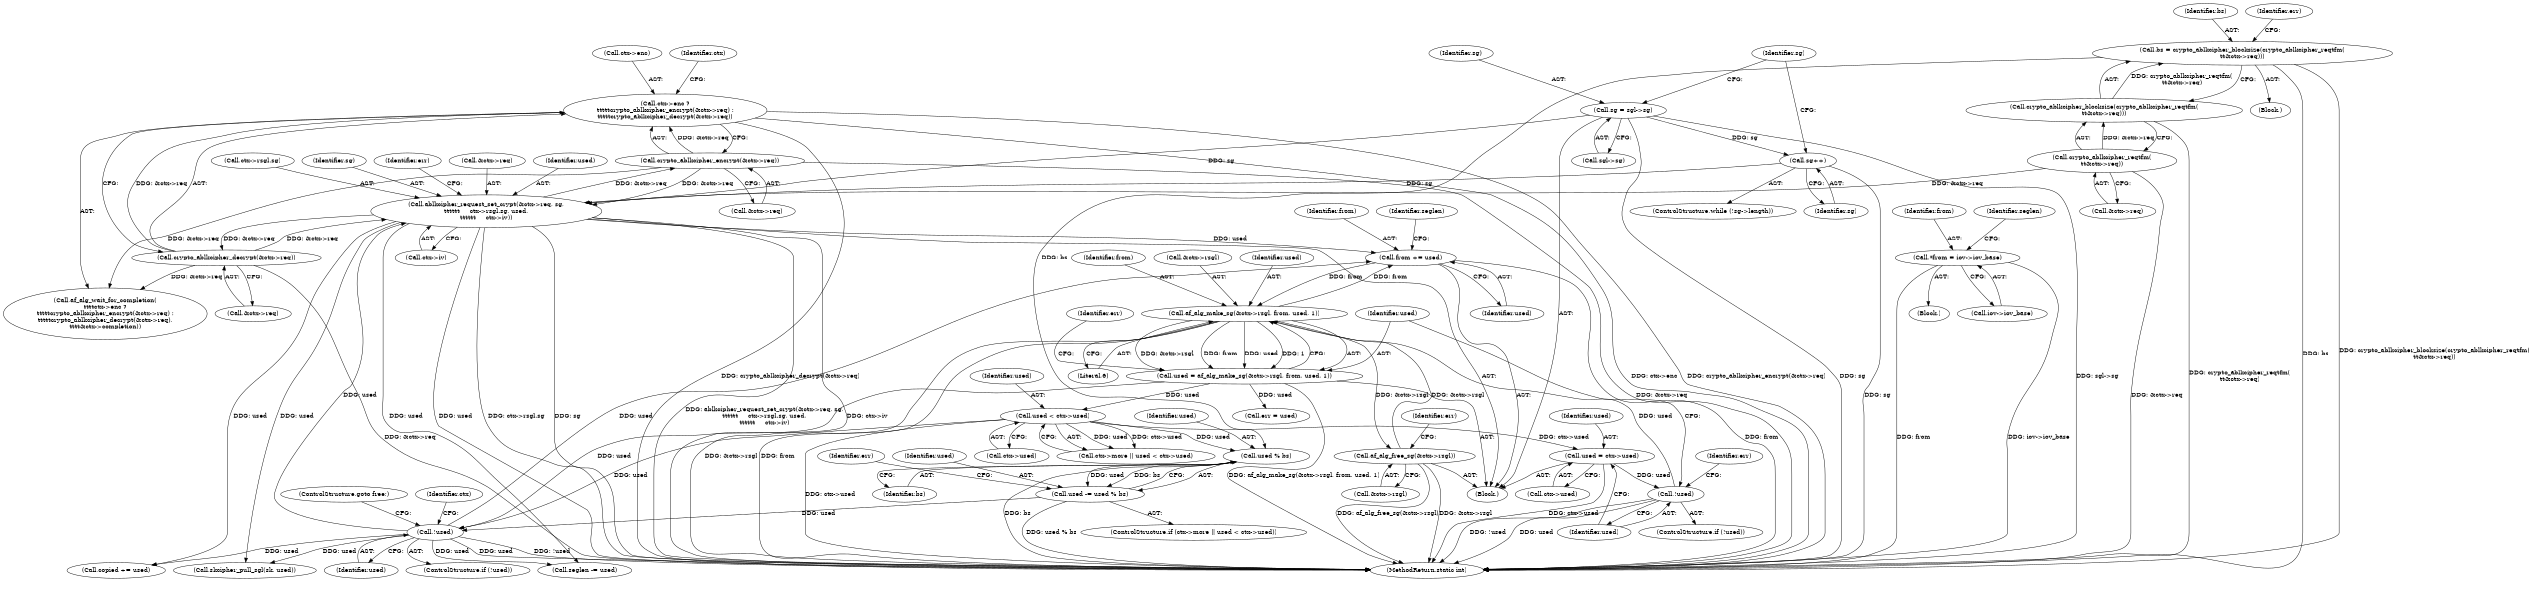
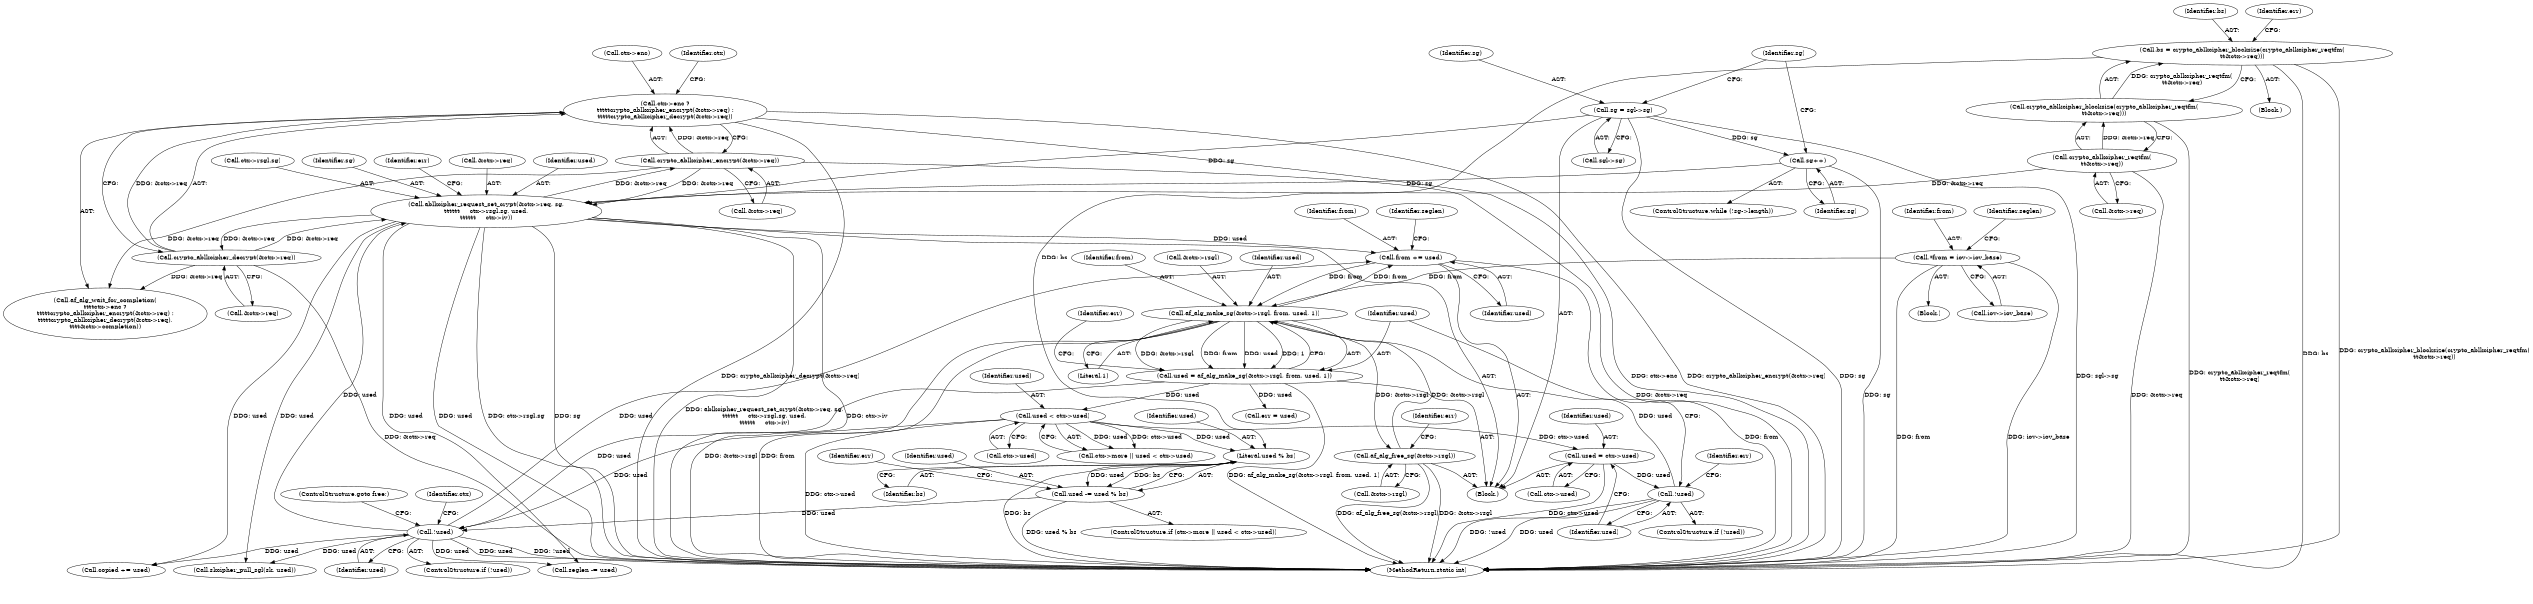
node "(Call,ctx->iv)": removed
edge "(Call,*from = iov->iov_base)" -> "(Call,af_alg_make_sg(&ctx->rsgl, from, used, 1))": added, label "DDG: from"
node "(Literal,6)": label "(Literal,6)" -> "(Literal,1)"
node "(Call,used % bs)": label "(Call,used % bs)" -> "(Literal,used % bs)"
